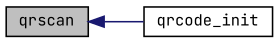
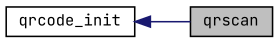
edge "qrcode_init" -> "qrscan": reversed
